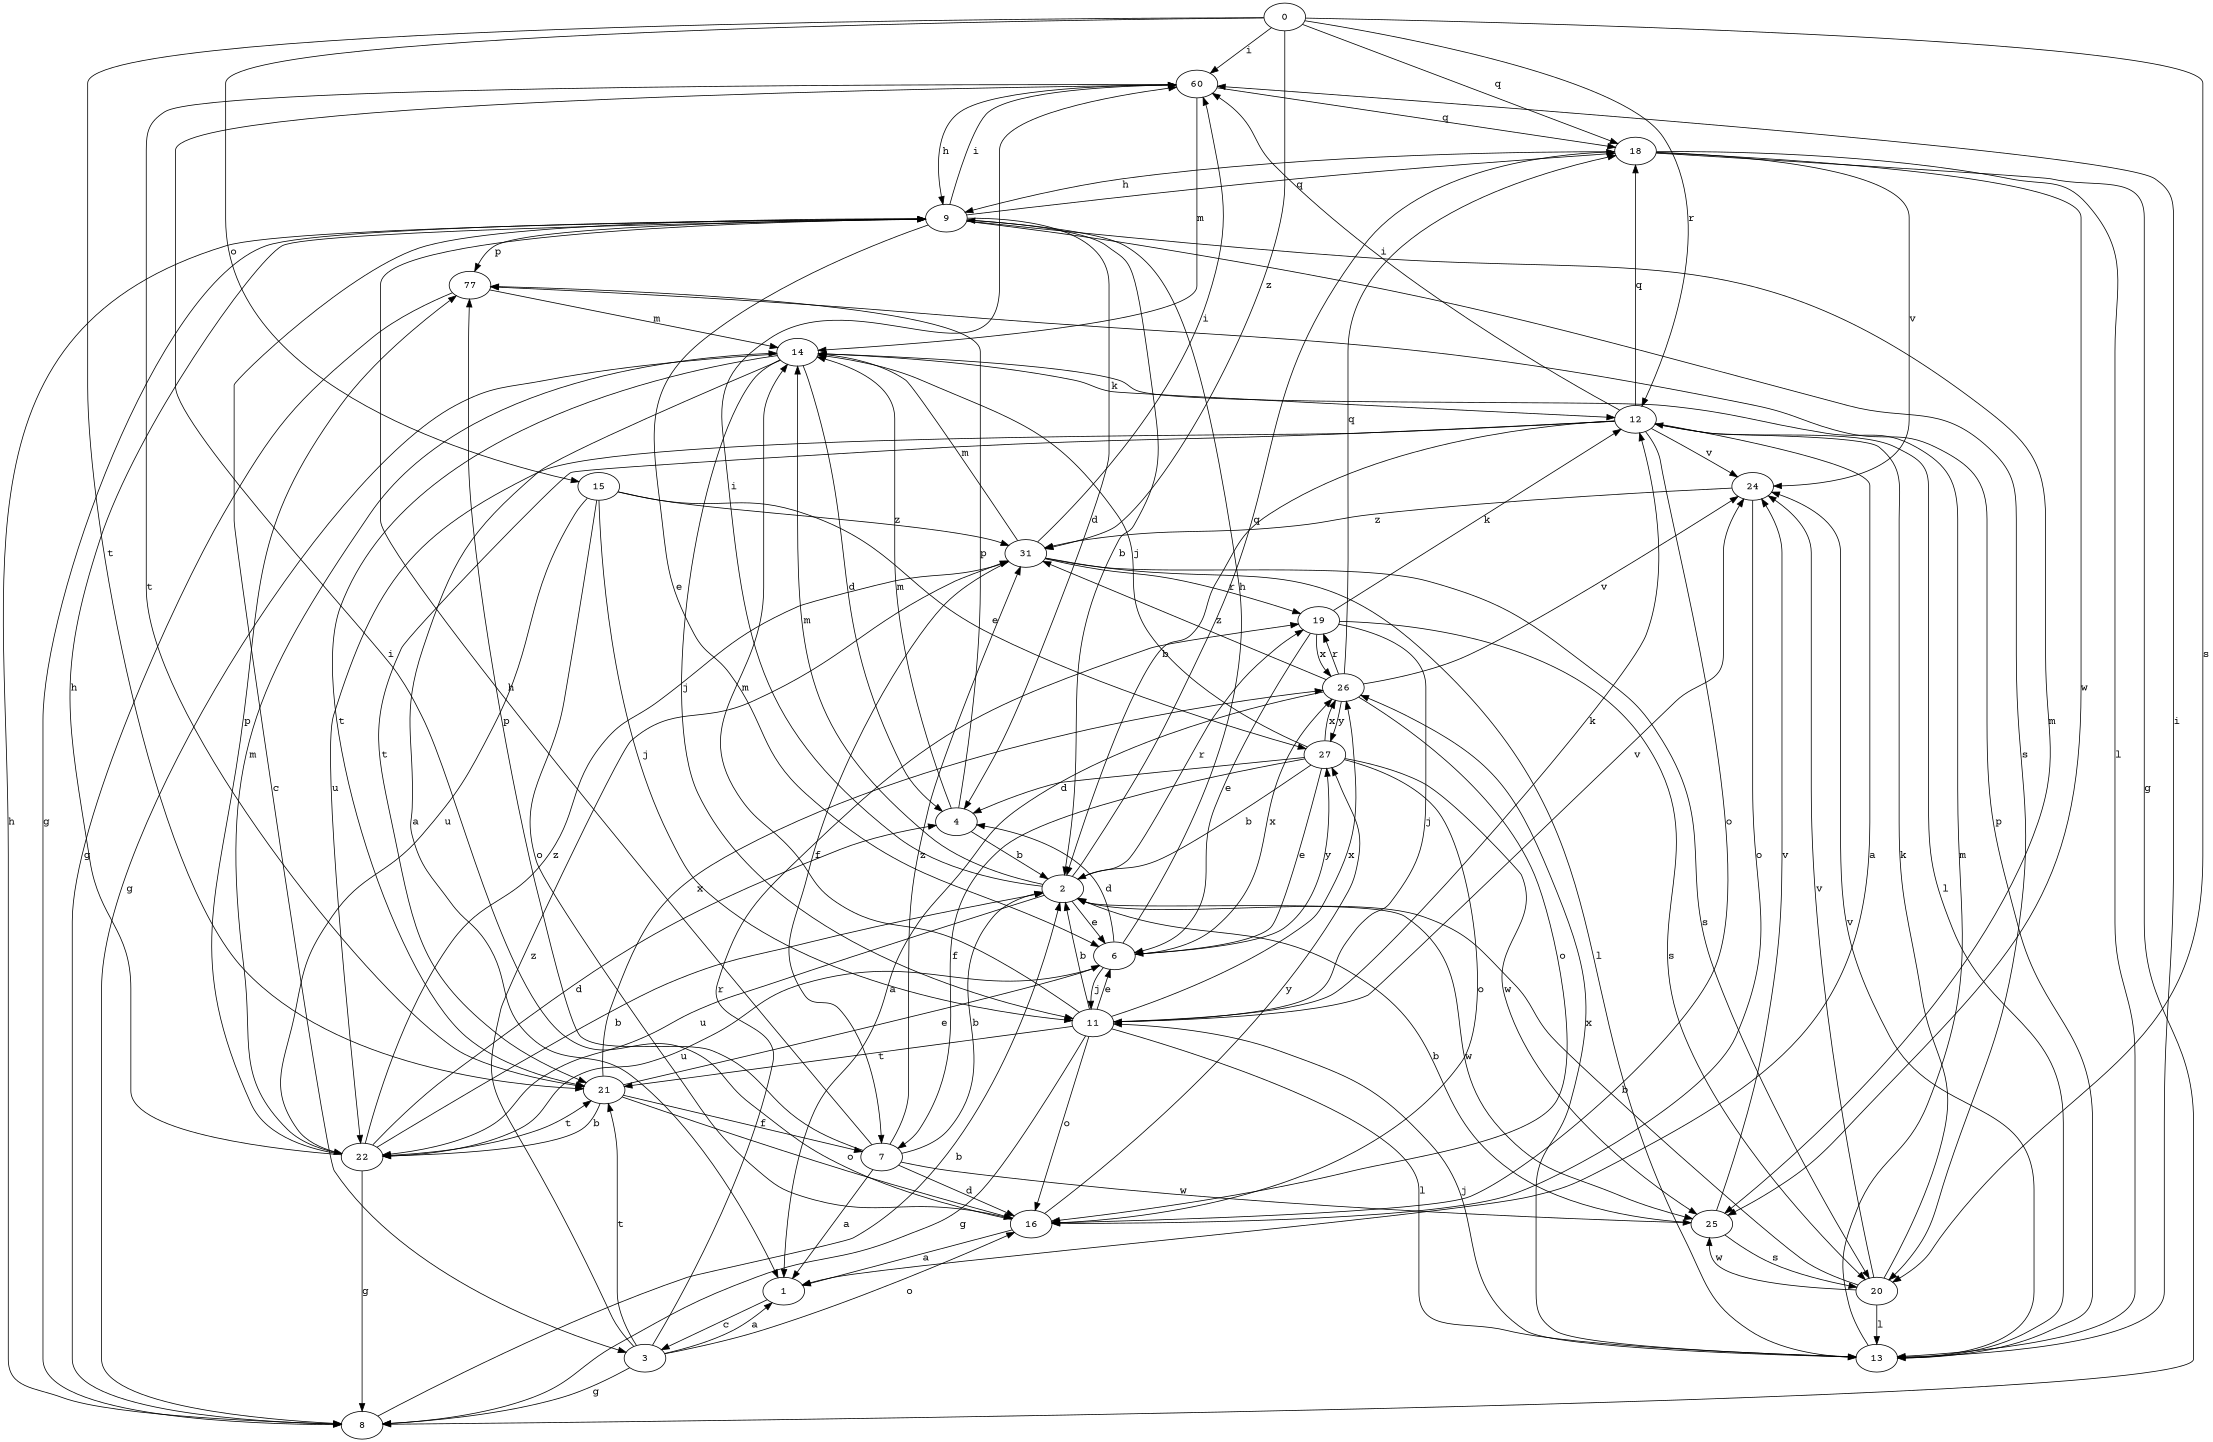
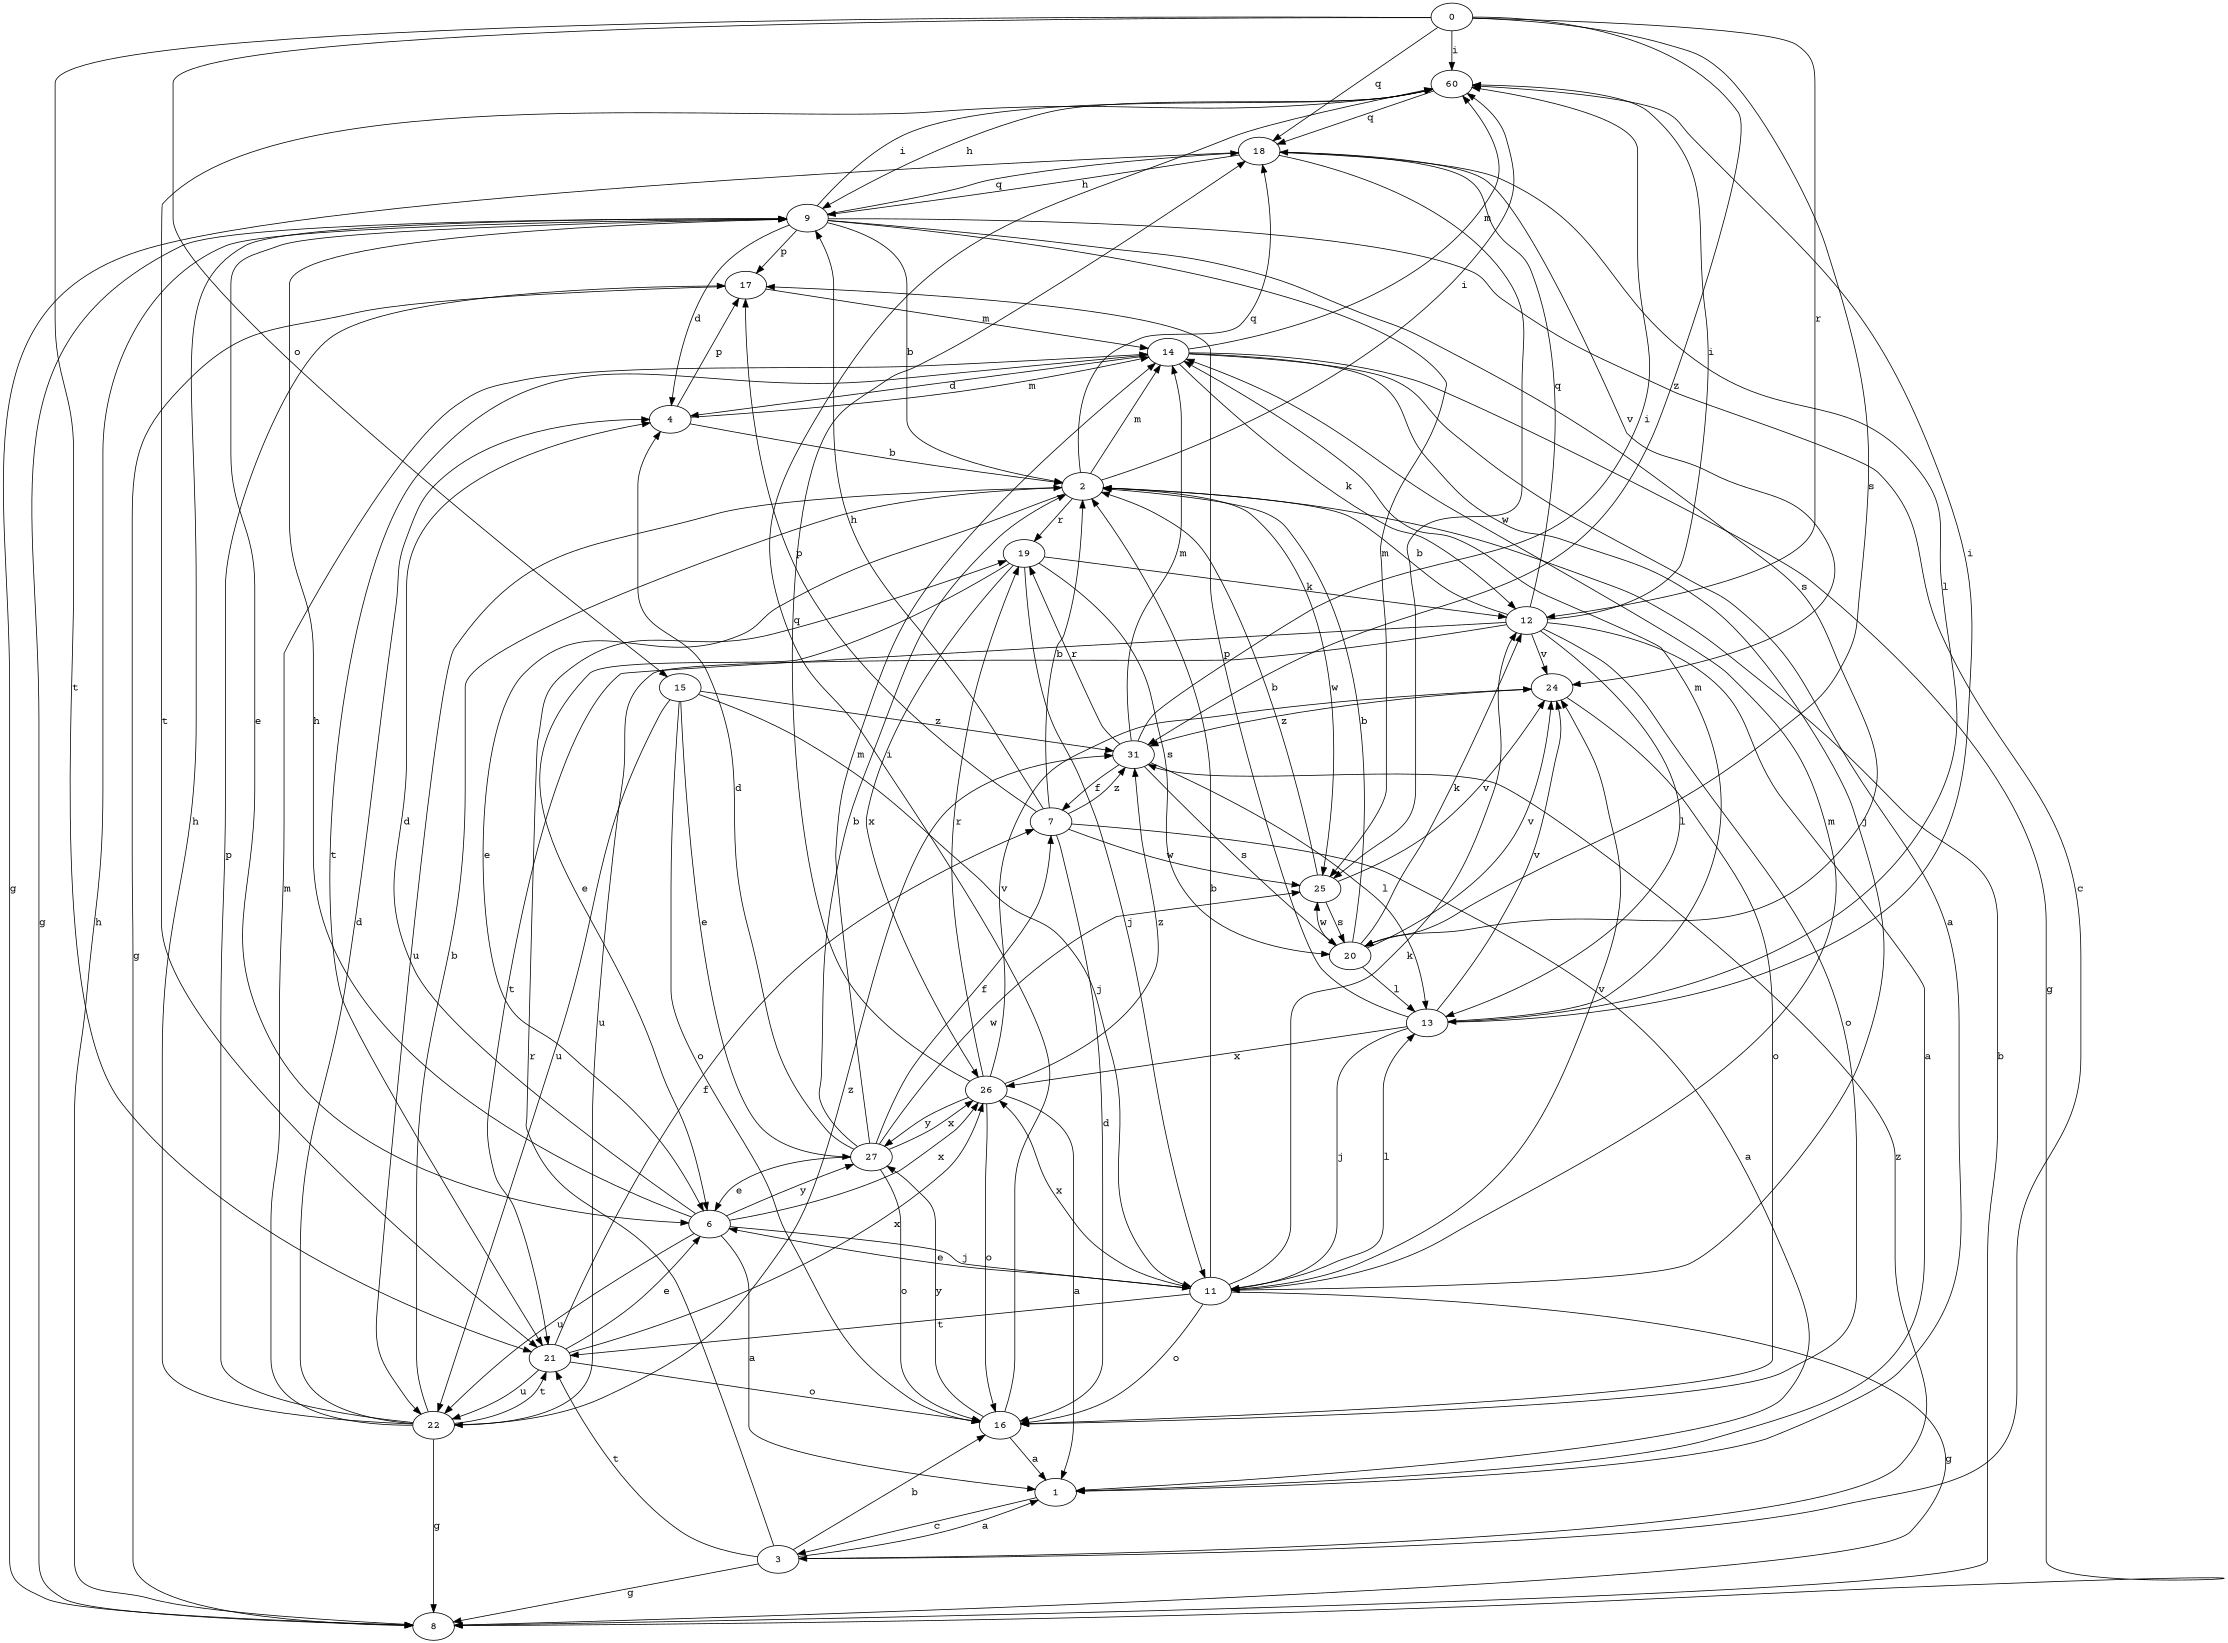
node "77": label "77" -> "17"
edge "60" -> "14": reversed
edge "27" -> "14": label "j" -> "m"
edge "21" -> "22": label "b" -> "u"
edge "3" -> "16": label "o" -> "b"
edge "6" -> "1": added, label "a"
